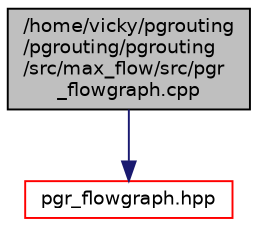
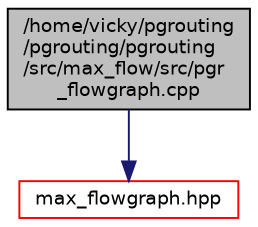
node "pgr_flowgraph.hpp": label "pgr_flowgraph.hpp" -> "max_flowgraph.hpp"
